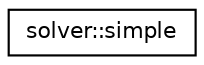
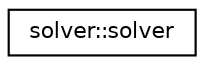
node "solver::simple": label "solver::simple" -> "solver::solver"
